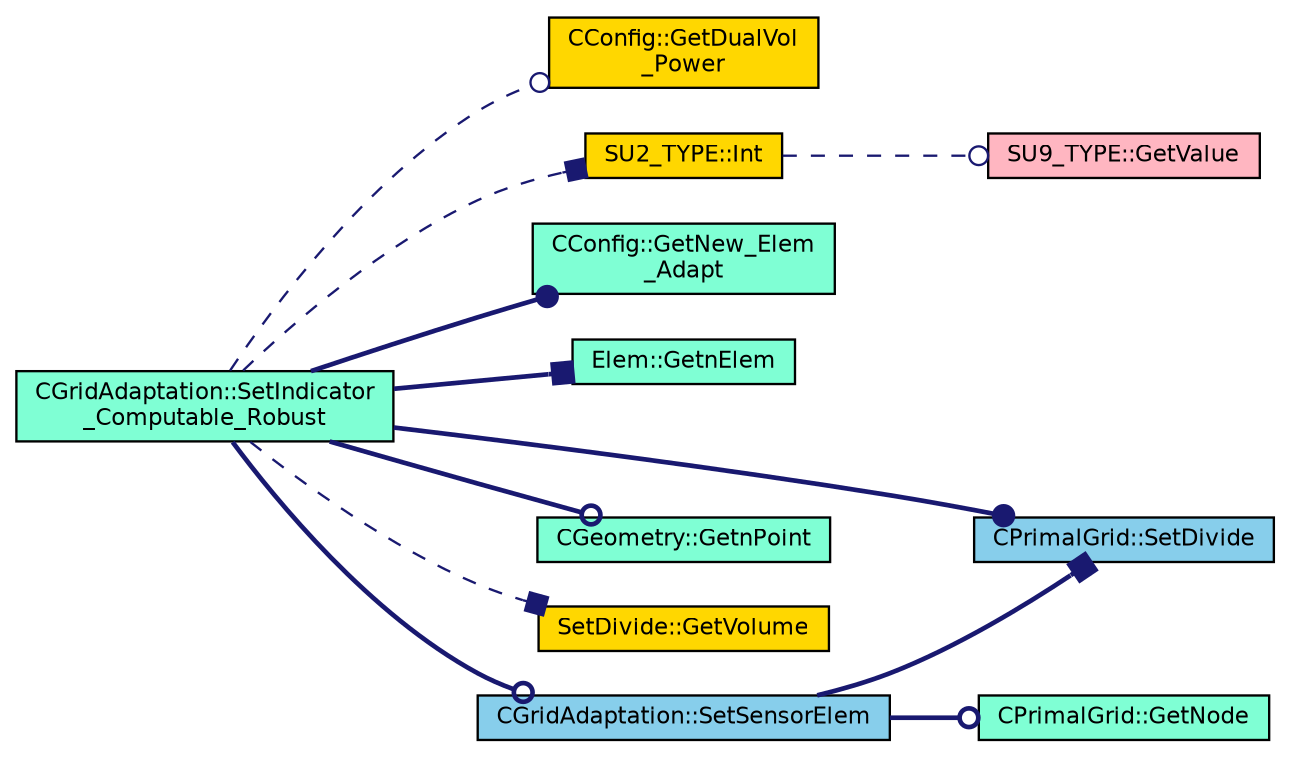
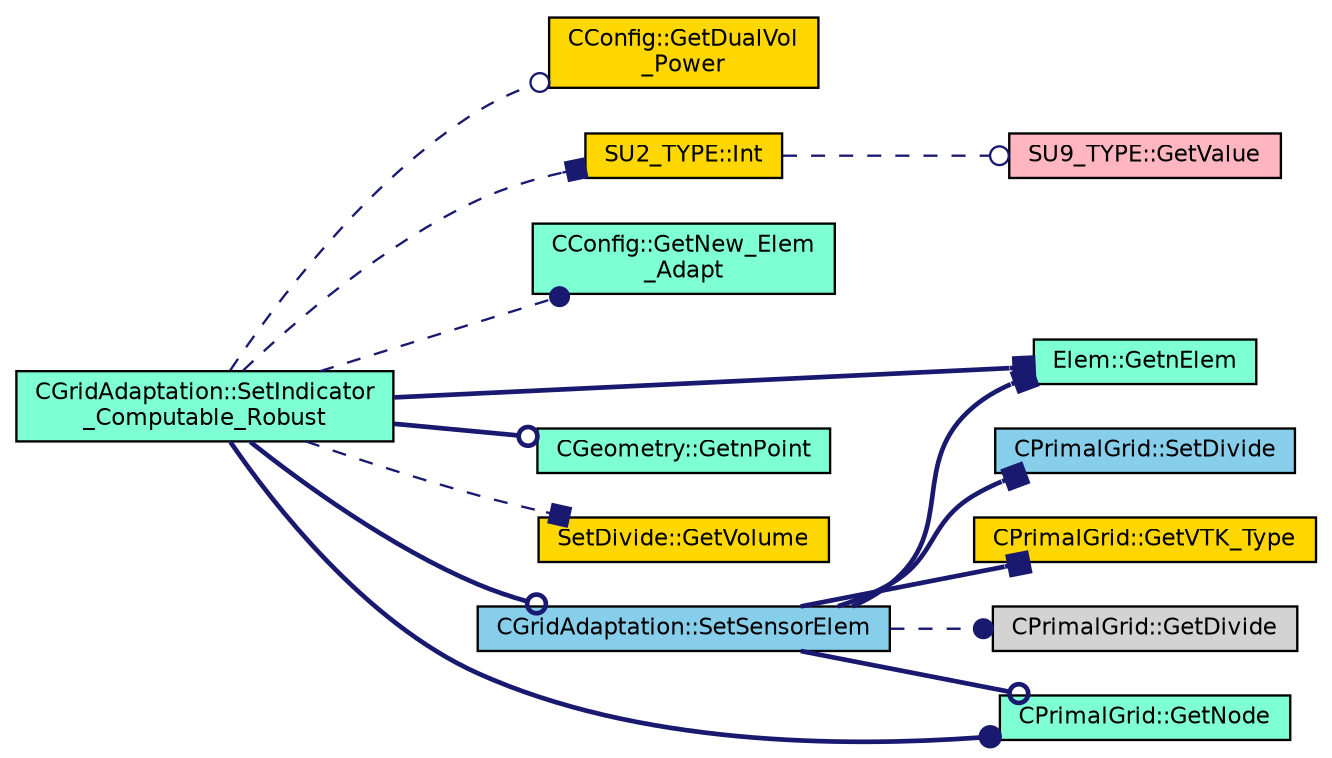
edge "CGridAdaptation::SetIndicator _Computable_Robust" -> "CConfig::GetNew_Elem _Adapt": style bold -> dashed
edge "CGridAdaptation::SetIndicator _Computable_Robust" -> "CPrimalGrid::SetDivide": now "CGridAdaptation::SetIndicator _Computable_Robust" -> "CPrimalGrid::GetNode"
edge "CGridAdaptation::SetSensorElem" -> "Elem::GetnElem": added
node "CPrimalGrid::GetVTK_Type": added
node "CPrimalGrid::GetDivide": added
